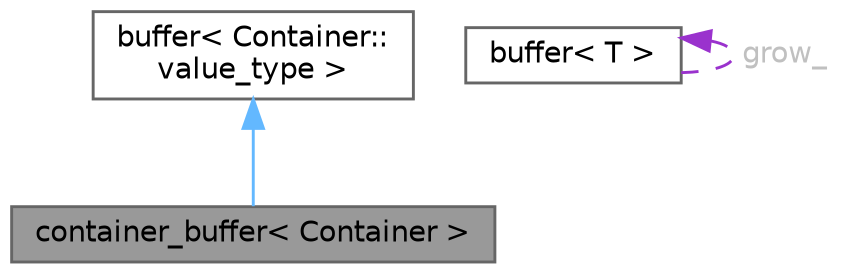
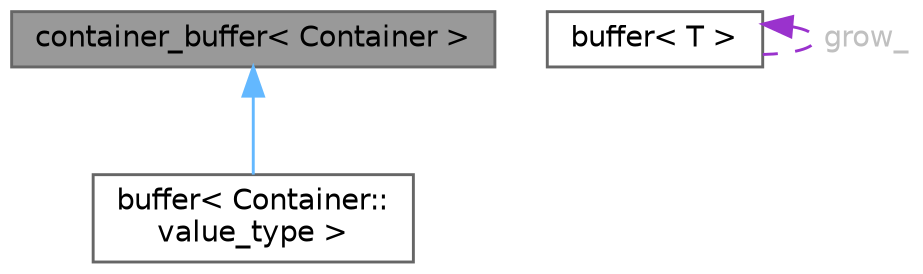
edge "container_buffer< Container >" -> "buffer< Container:: value_type >": reversed
